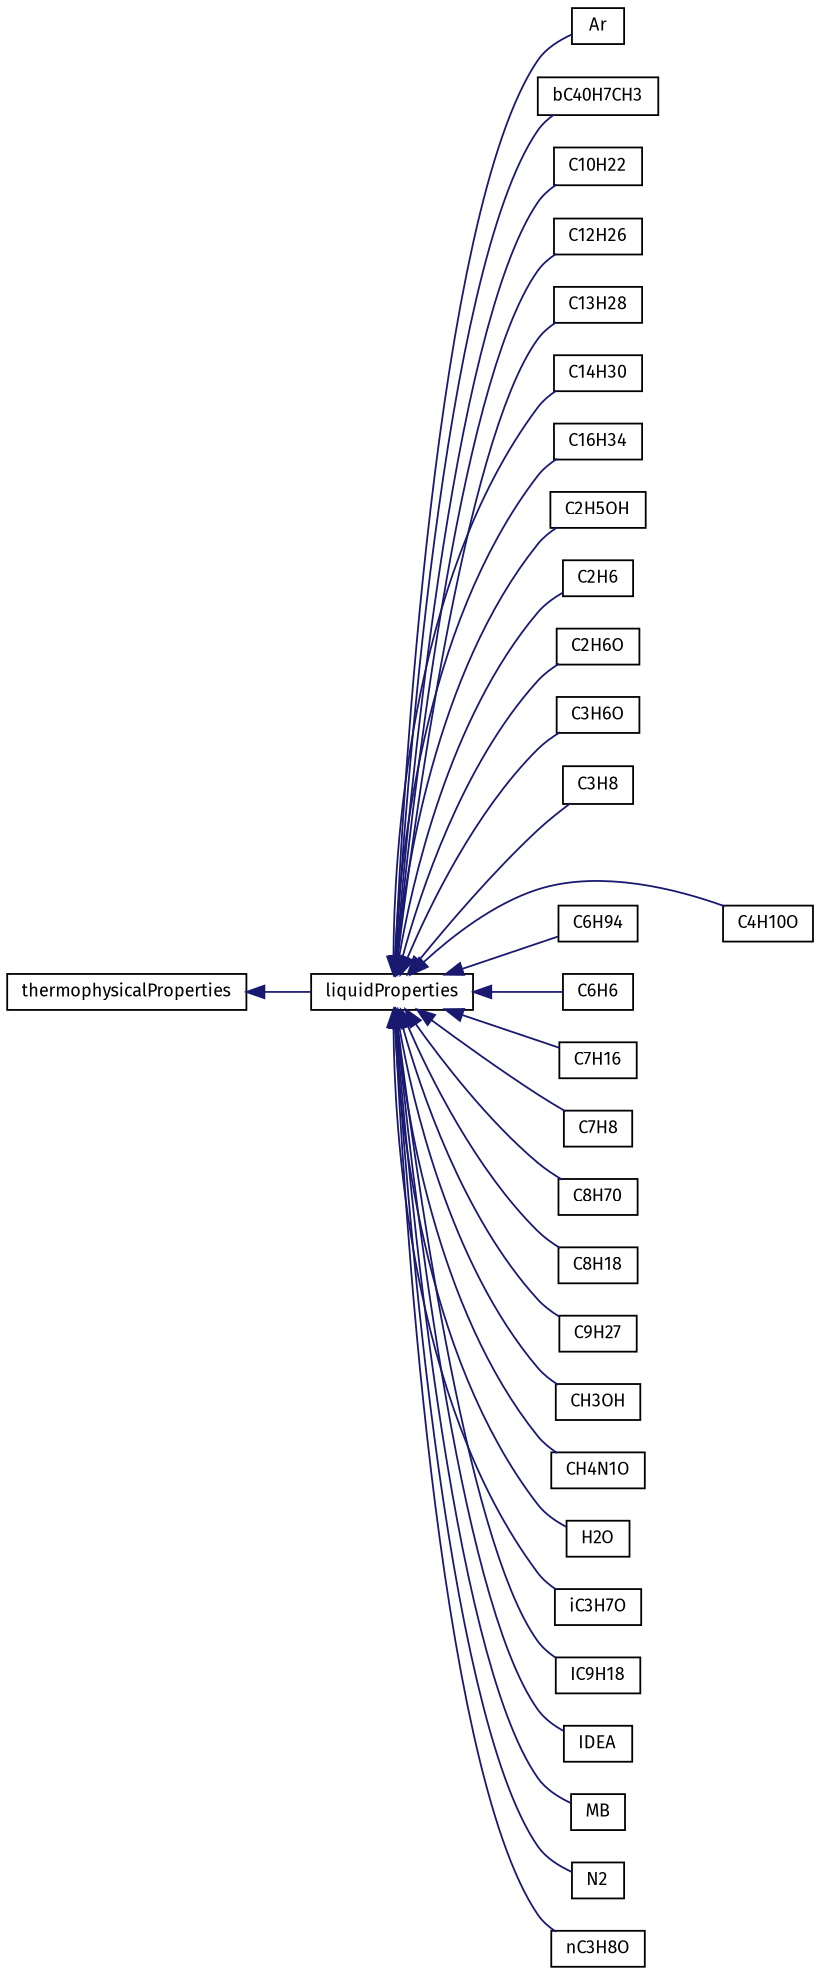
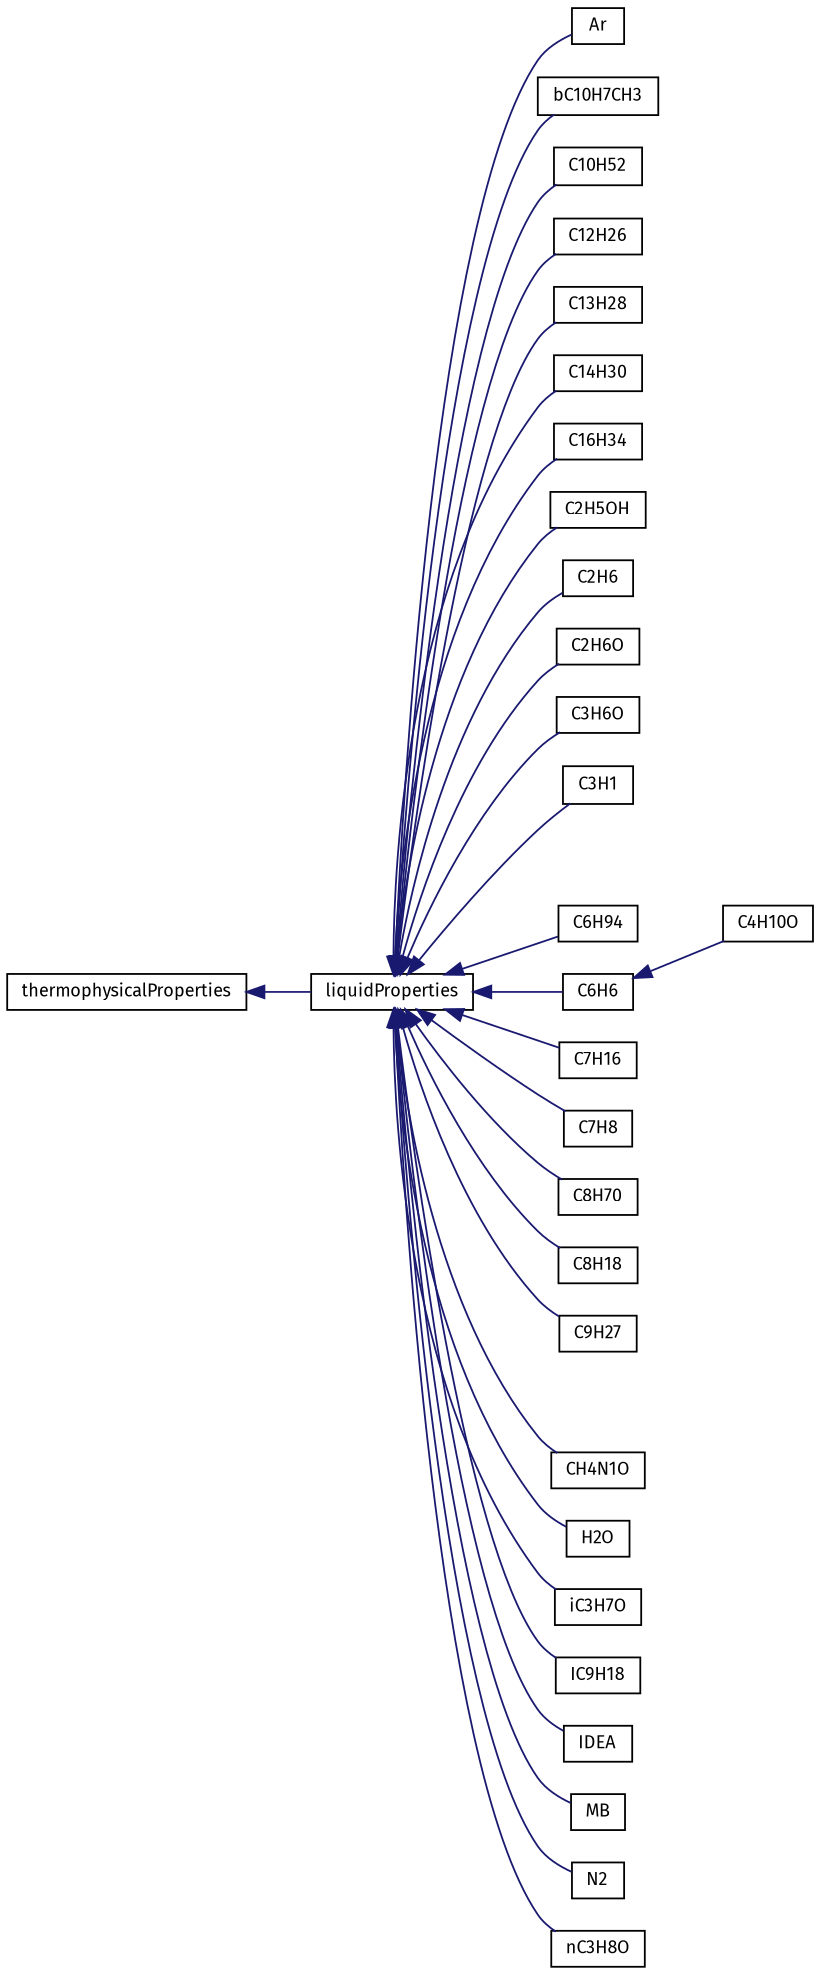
node "bC40H7CH3": label "bC40H7CH3" -> "bC10H7CH3"
node "C10H22": label "C10H22" -> "C10H52"
node "C3H8": label "C3H8" -> "C3H1"
edge "C4H10O" -> "liquidProperties": now "C4H10O" -> "C6H6"
node "CH3OH": removed
